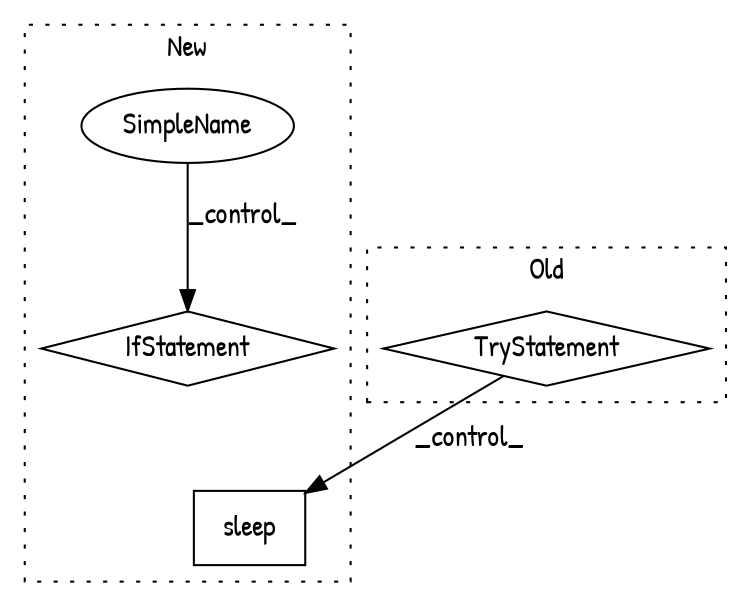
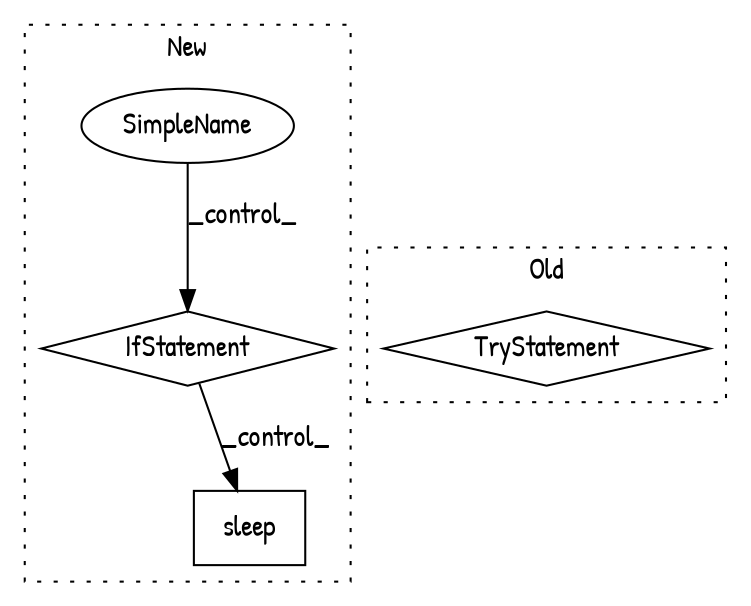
edge "TryStatement" -> "sleep": now "IfStatement" -> "sleep"
